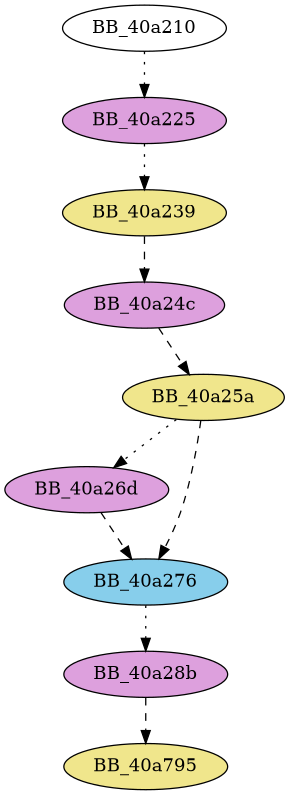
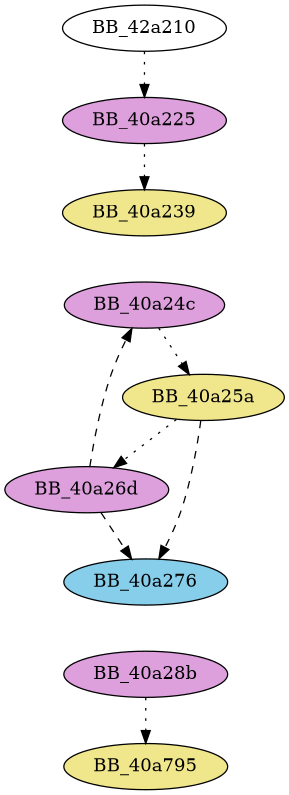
node "BB_40a210": label "BB_40a210" -> "BB_42a210"
edge "BB_40a239" -> "BB_40a24c": now "BB_40a26d" -> "BB_40a24c"
edge "BB_40a24c" -> "BB_40a25a": style dashed -> dotted
edge "BB_40a276" -> "BB_40a28b": removed
edge "BB_40a28b" -> "BB_40a795": style dashed -> dotted
